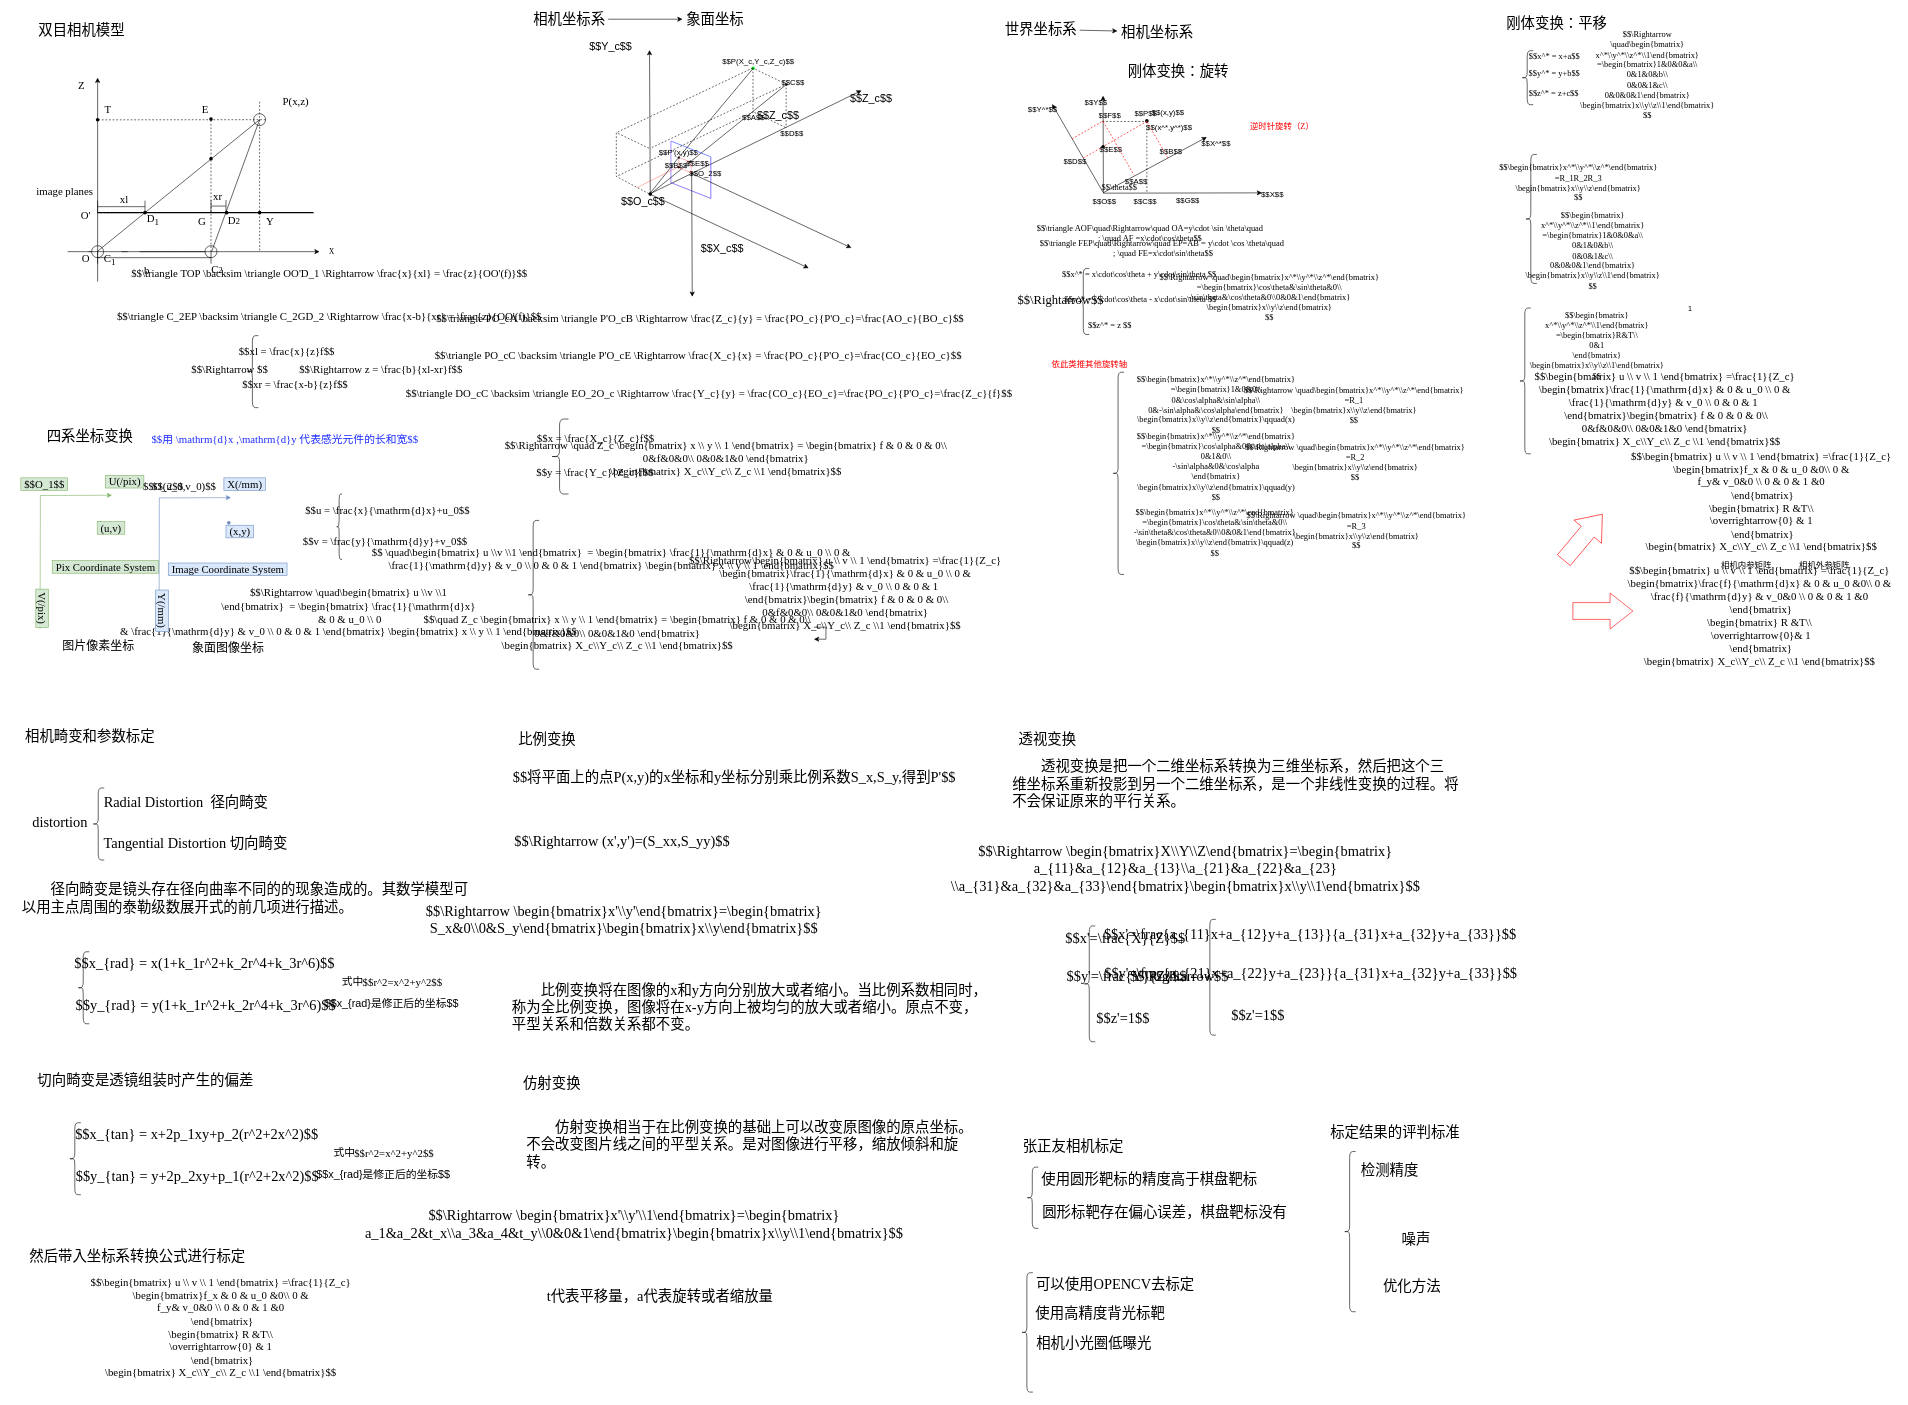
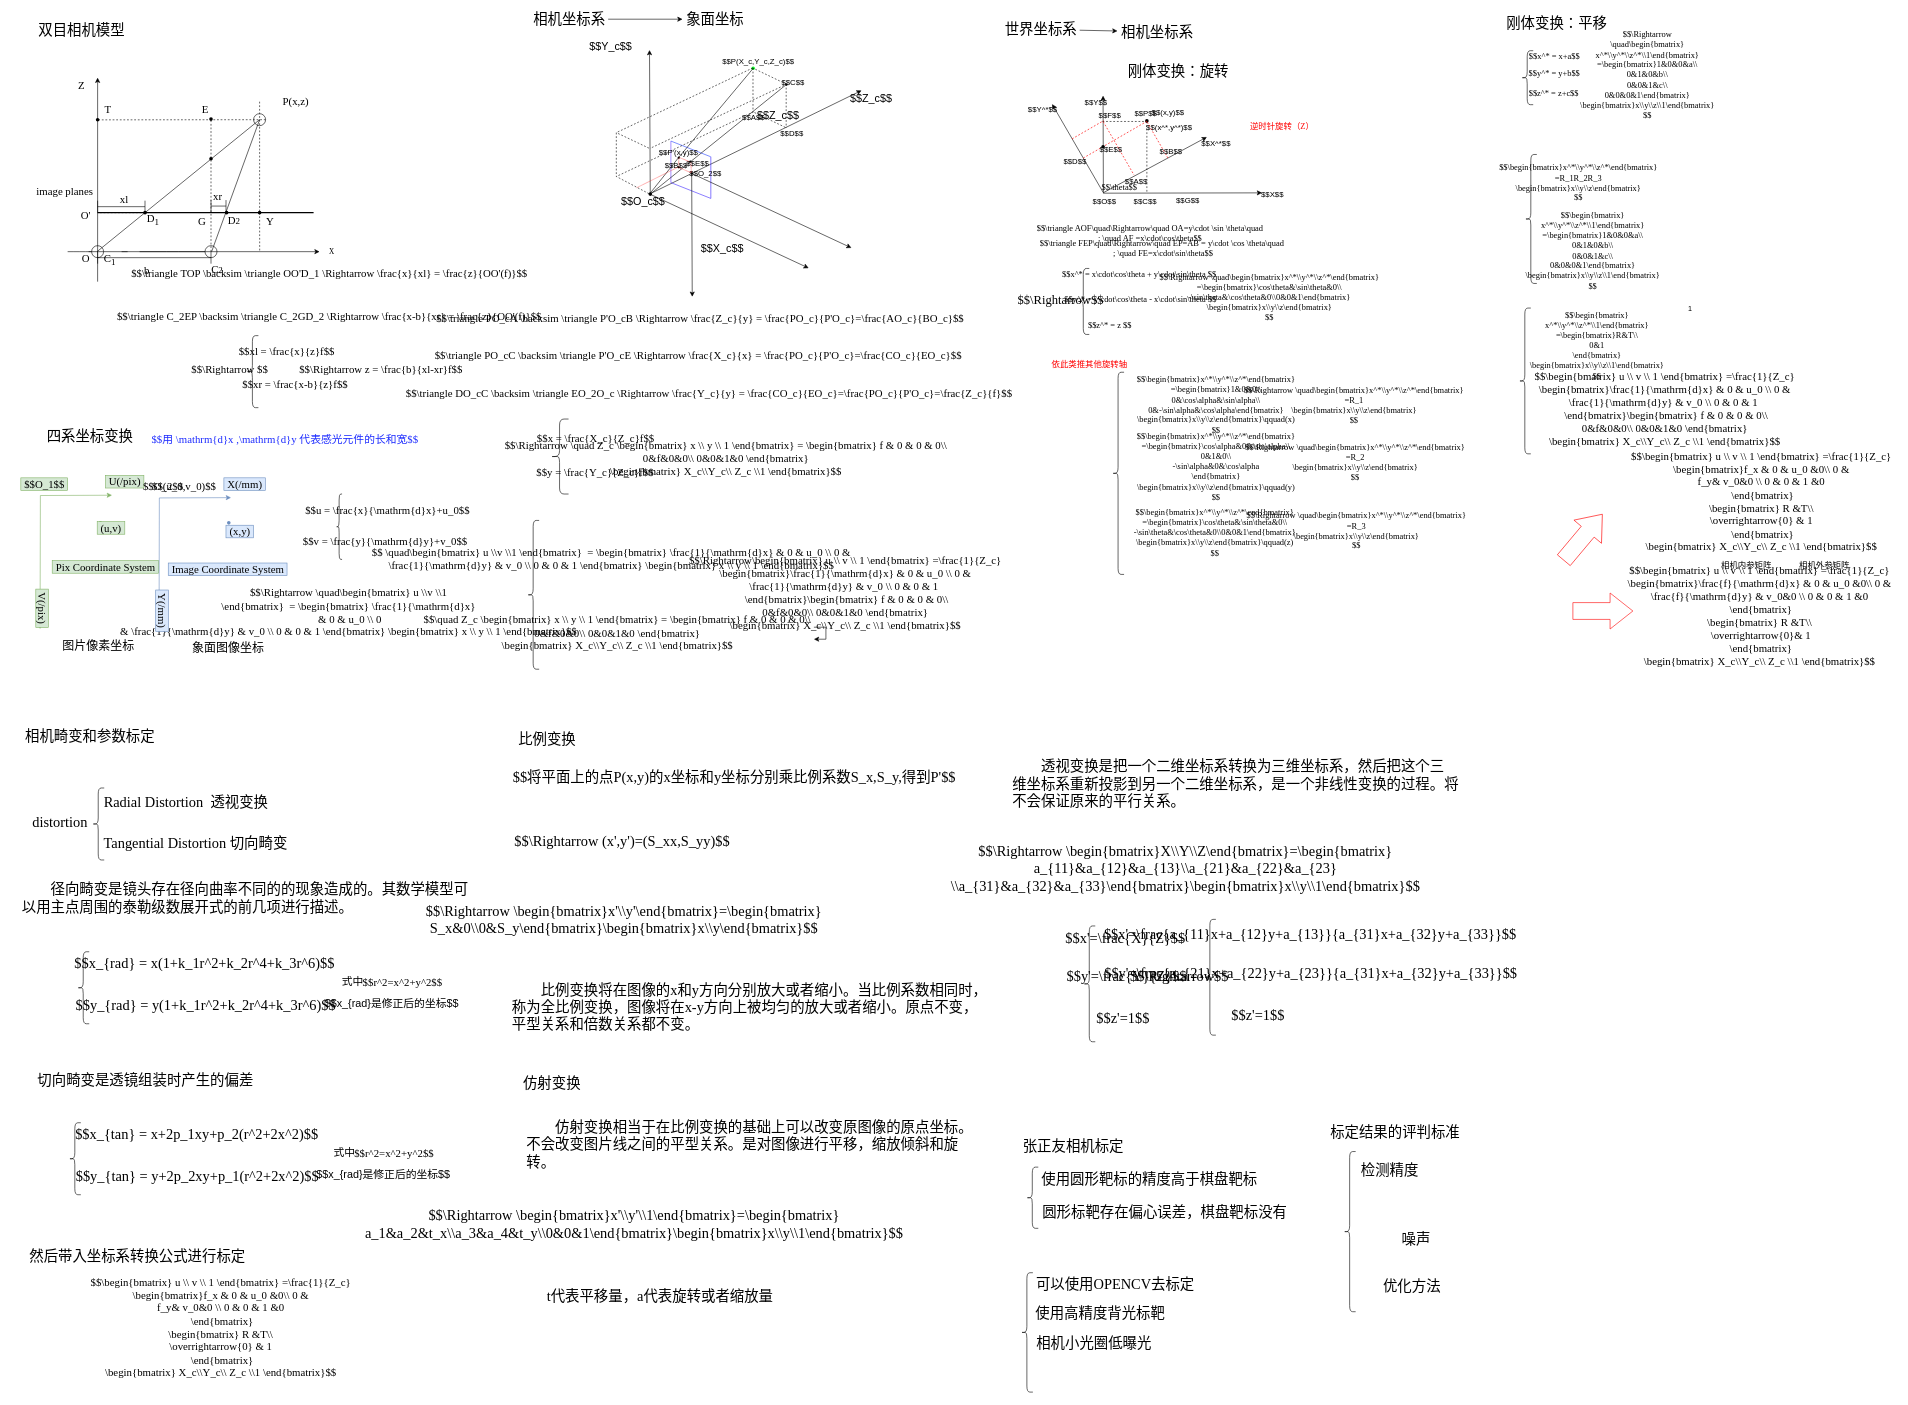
node "透视变换": removed
node "Radial Distortion 径向畸变": label "Radial Distortion 径向畸变" -> "Radial Distortion 透视变换"
